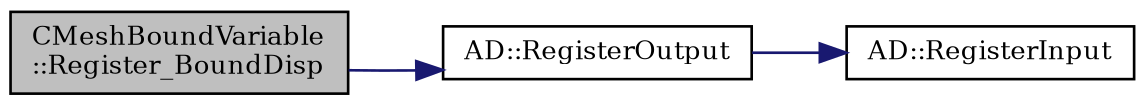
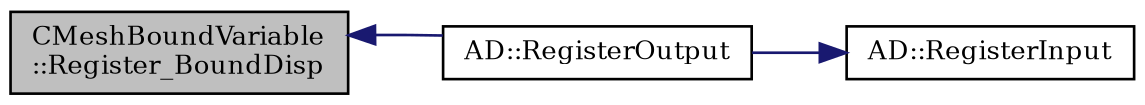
edge "CMeshBoundVariable ::Register_BoundDisp" -> "AD::RegisterOutput": reversed
